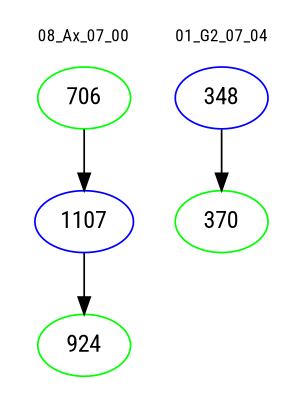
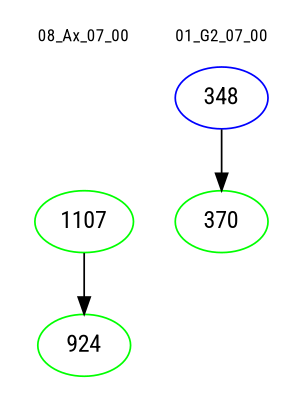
cluster "01_G2_07_04": label "01_G2_07_04" -> "01_G2_07_00"
node "706": removed
node "1107": color blue -> green
